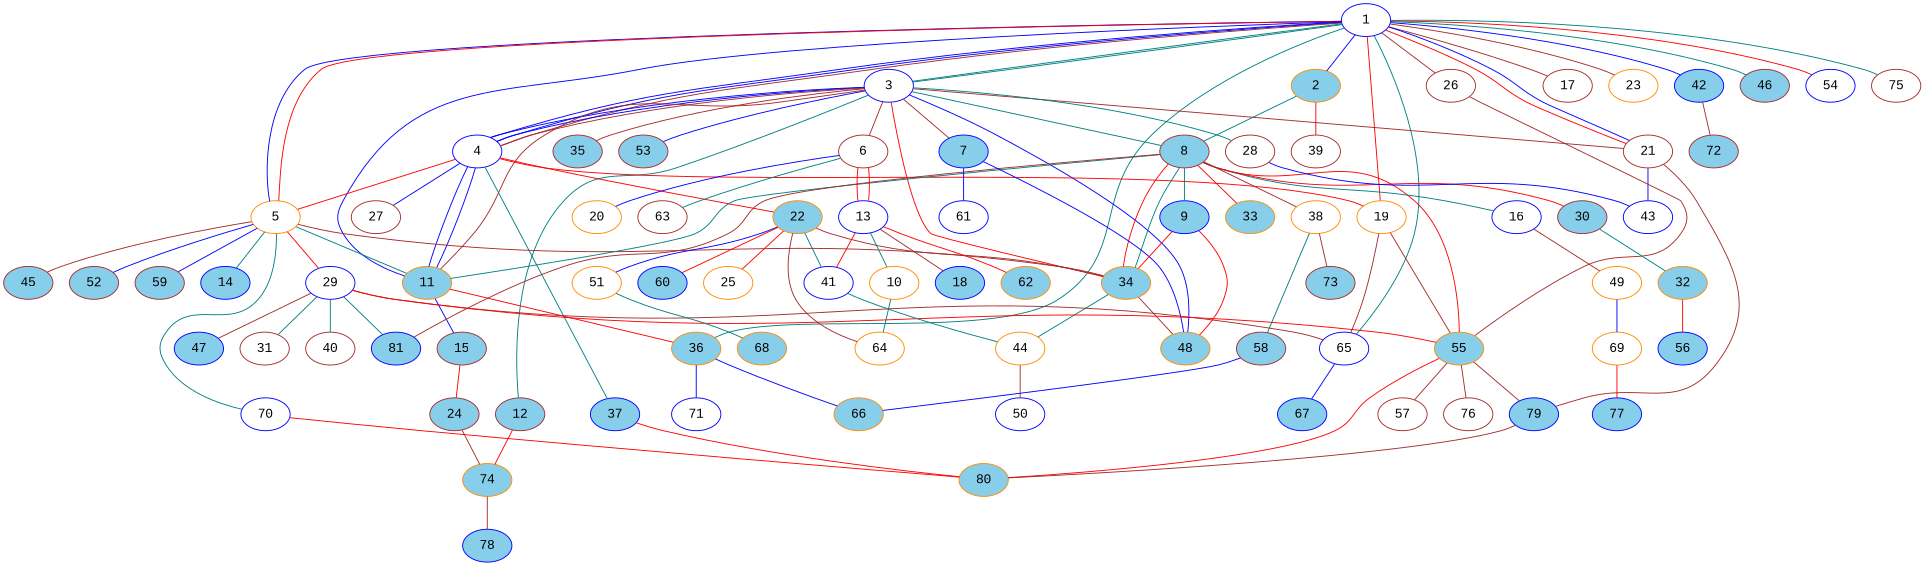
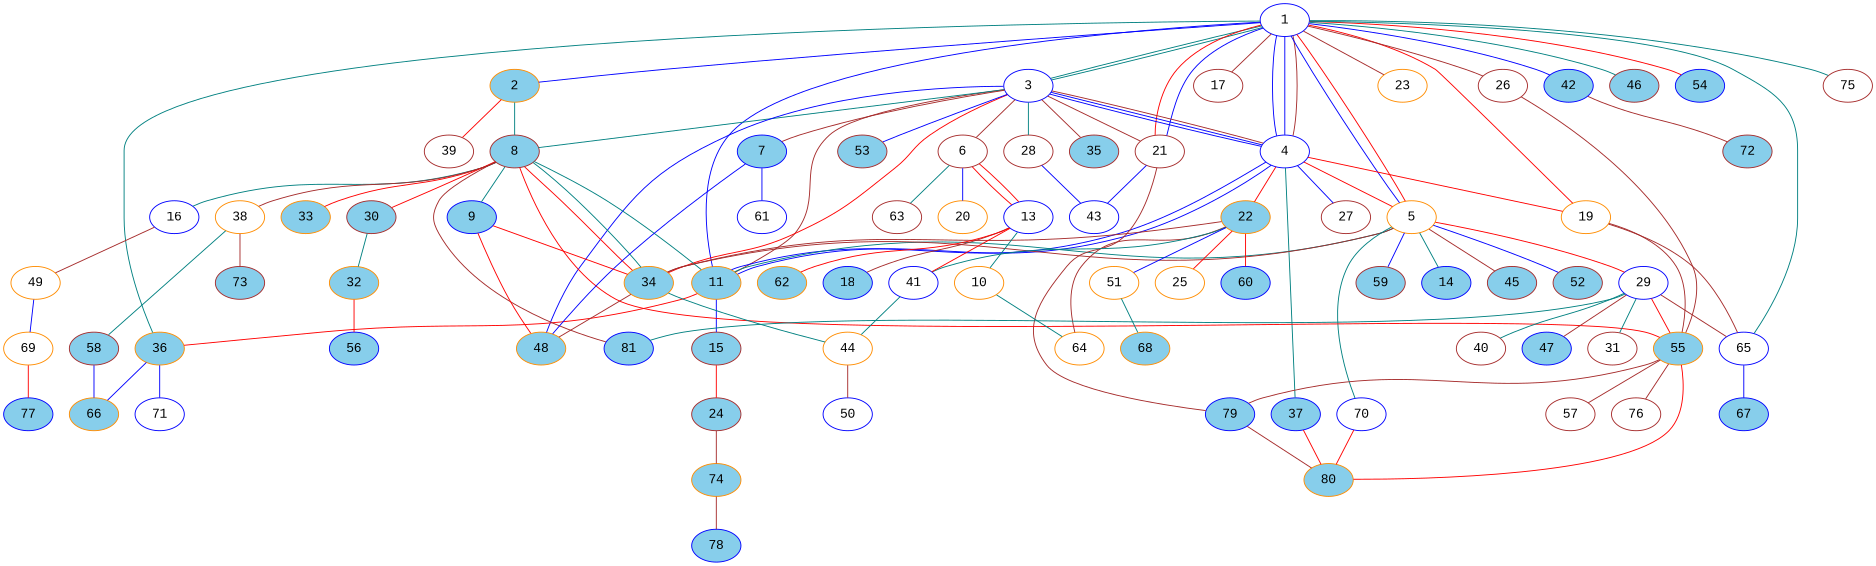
node "54": fillcolor white -> skyblue
node "12": removed
